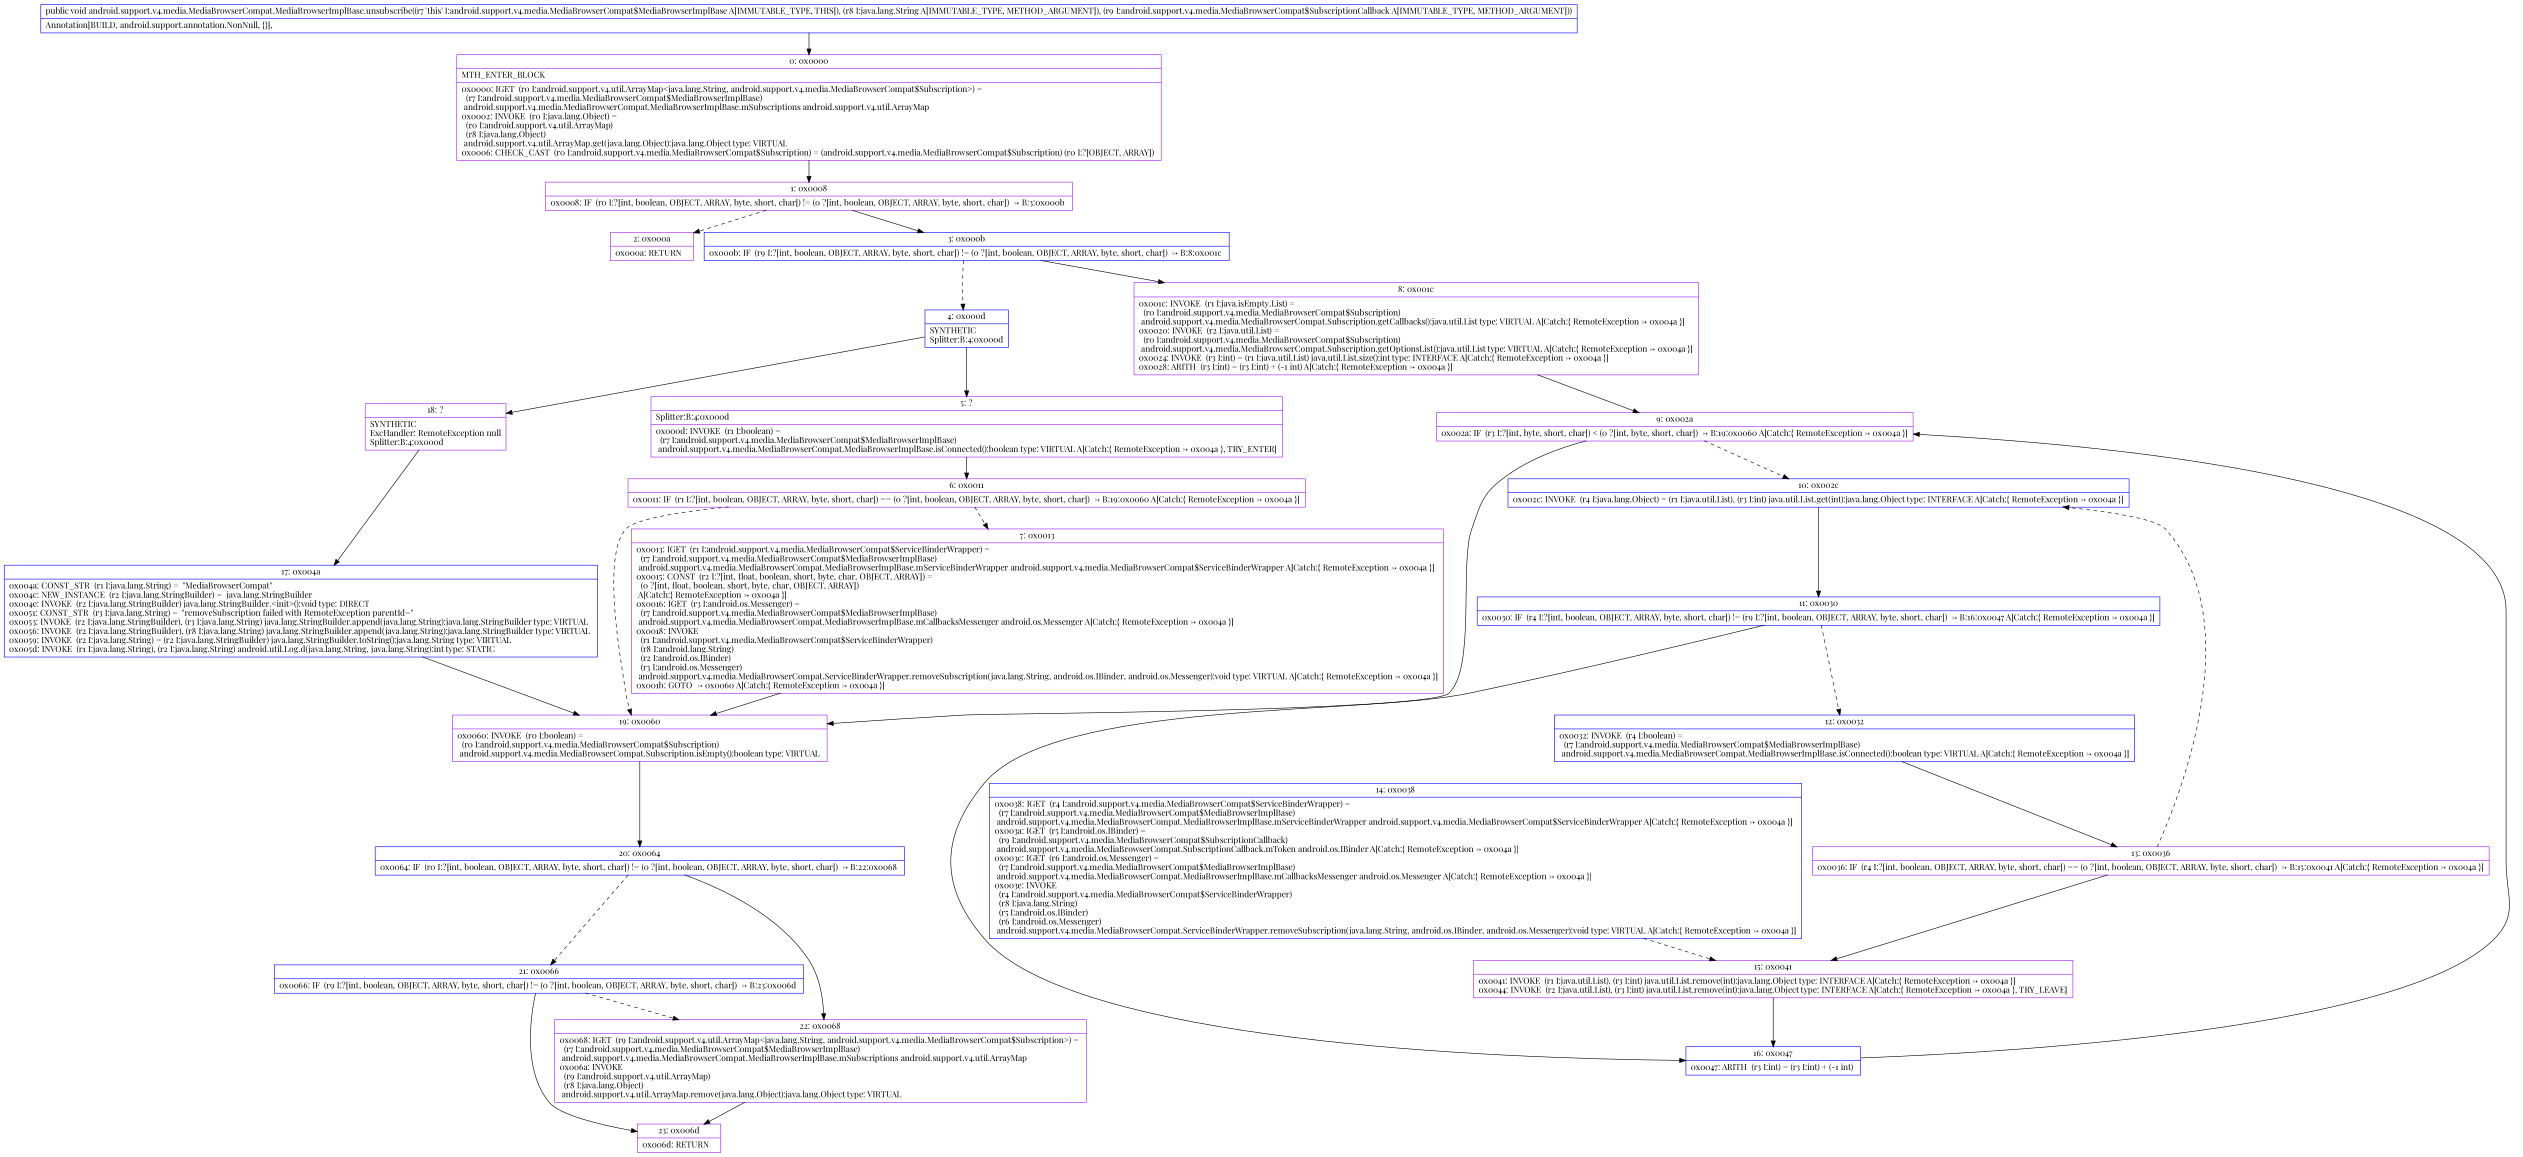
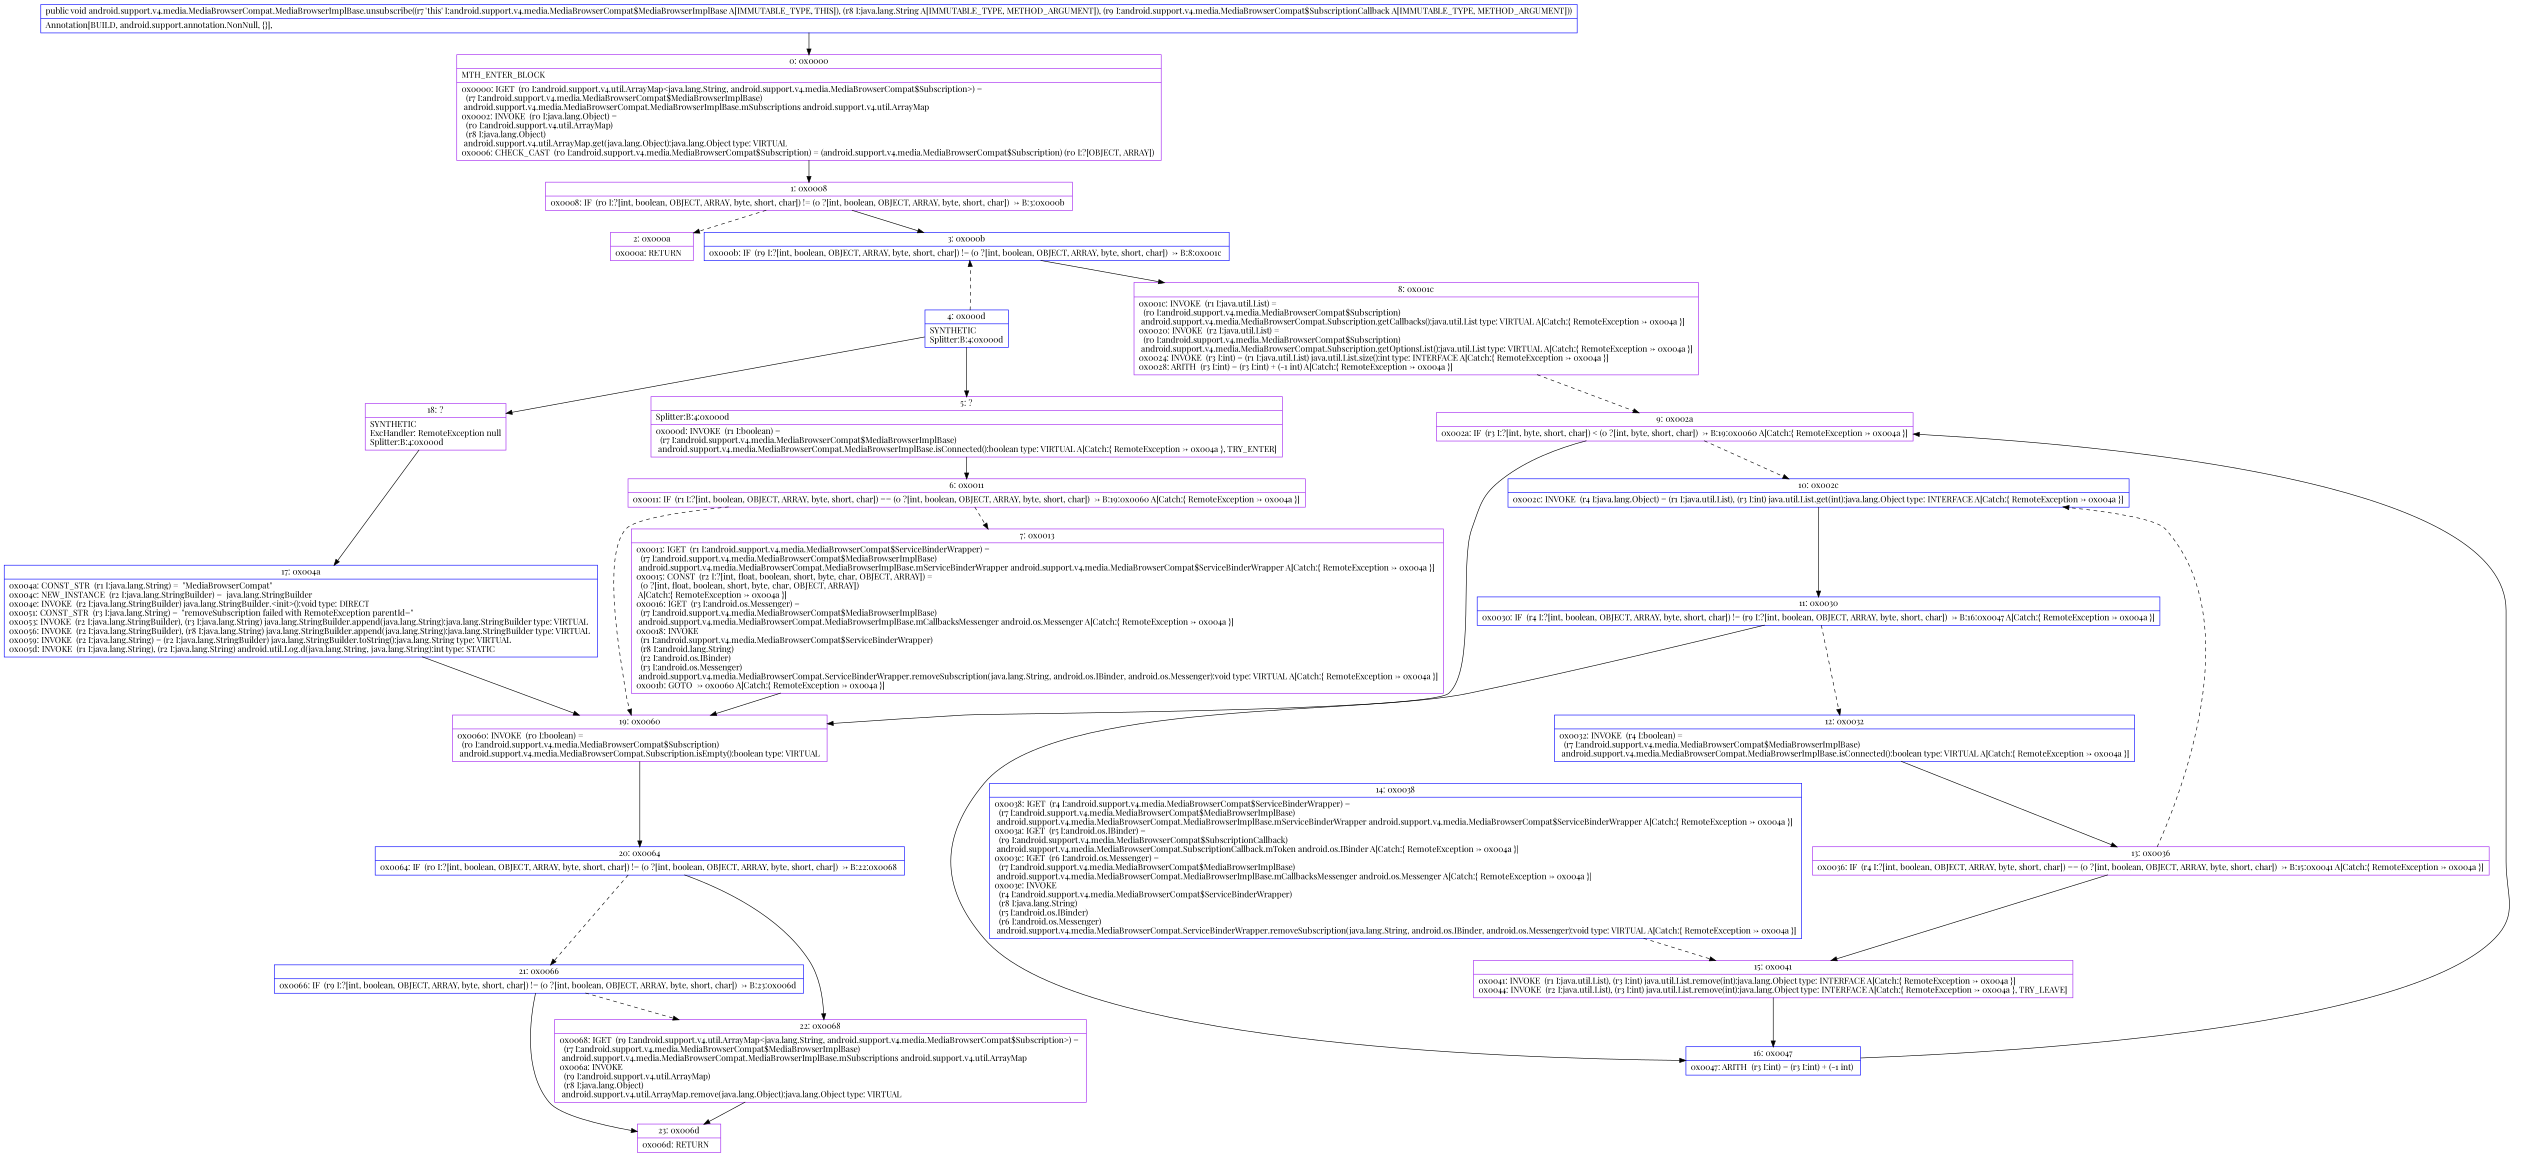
edge "3: 0x000b" -> "4: 0x000d": reversed
node "8: 0x001c": text "0x001c: INVOKE  (r1 I:java.isEmpty.List) =" -> "0x001c: INVOKE  (r1 I:java.util.List) ="
edge "8: 0x001c" -> "9: 0x002a": style solid -> dashed
